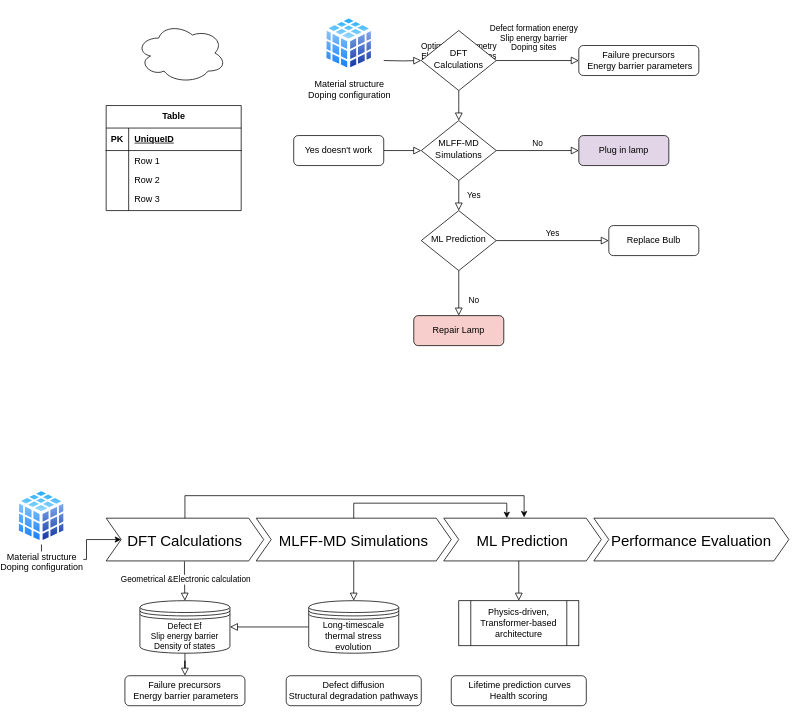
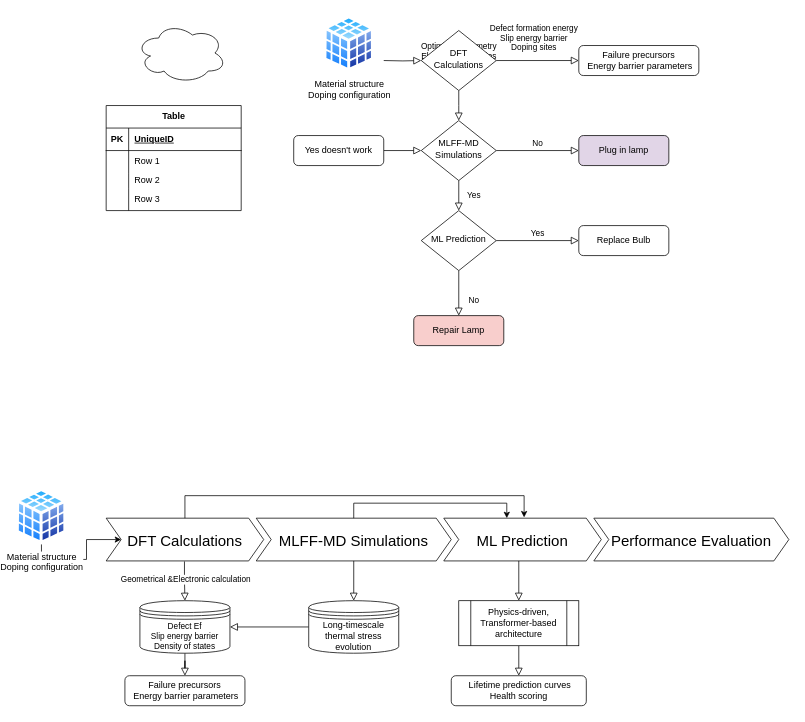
node "Replace Bulb": moved (654, 240) -> (624, 240)
edge "Physics-driven, Transformer-based architecture" -> "Lifetime prediction curves Health scoring": added
node "Defect diffusion Structural degradation pathways": removed
